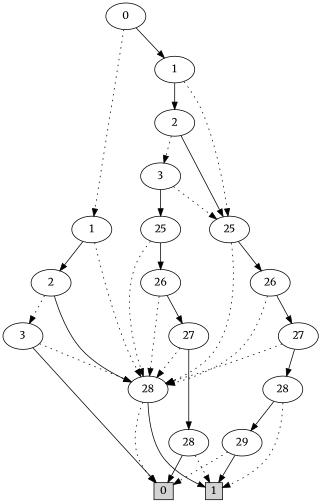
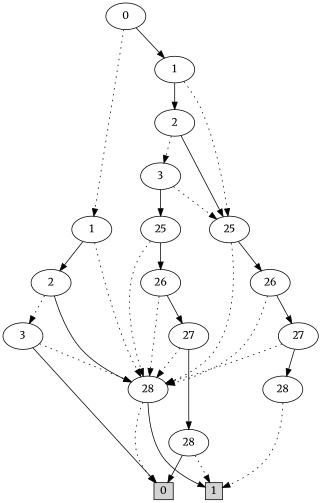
node "29": removed
